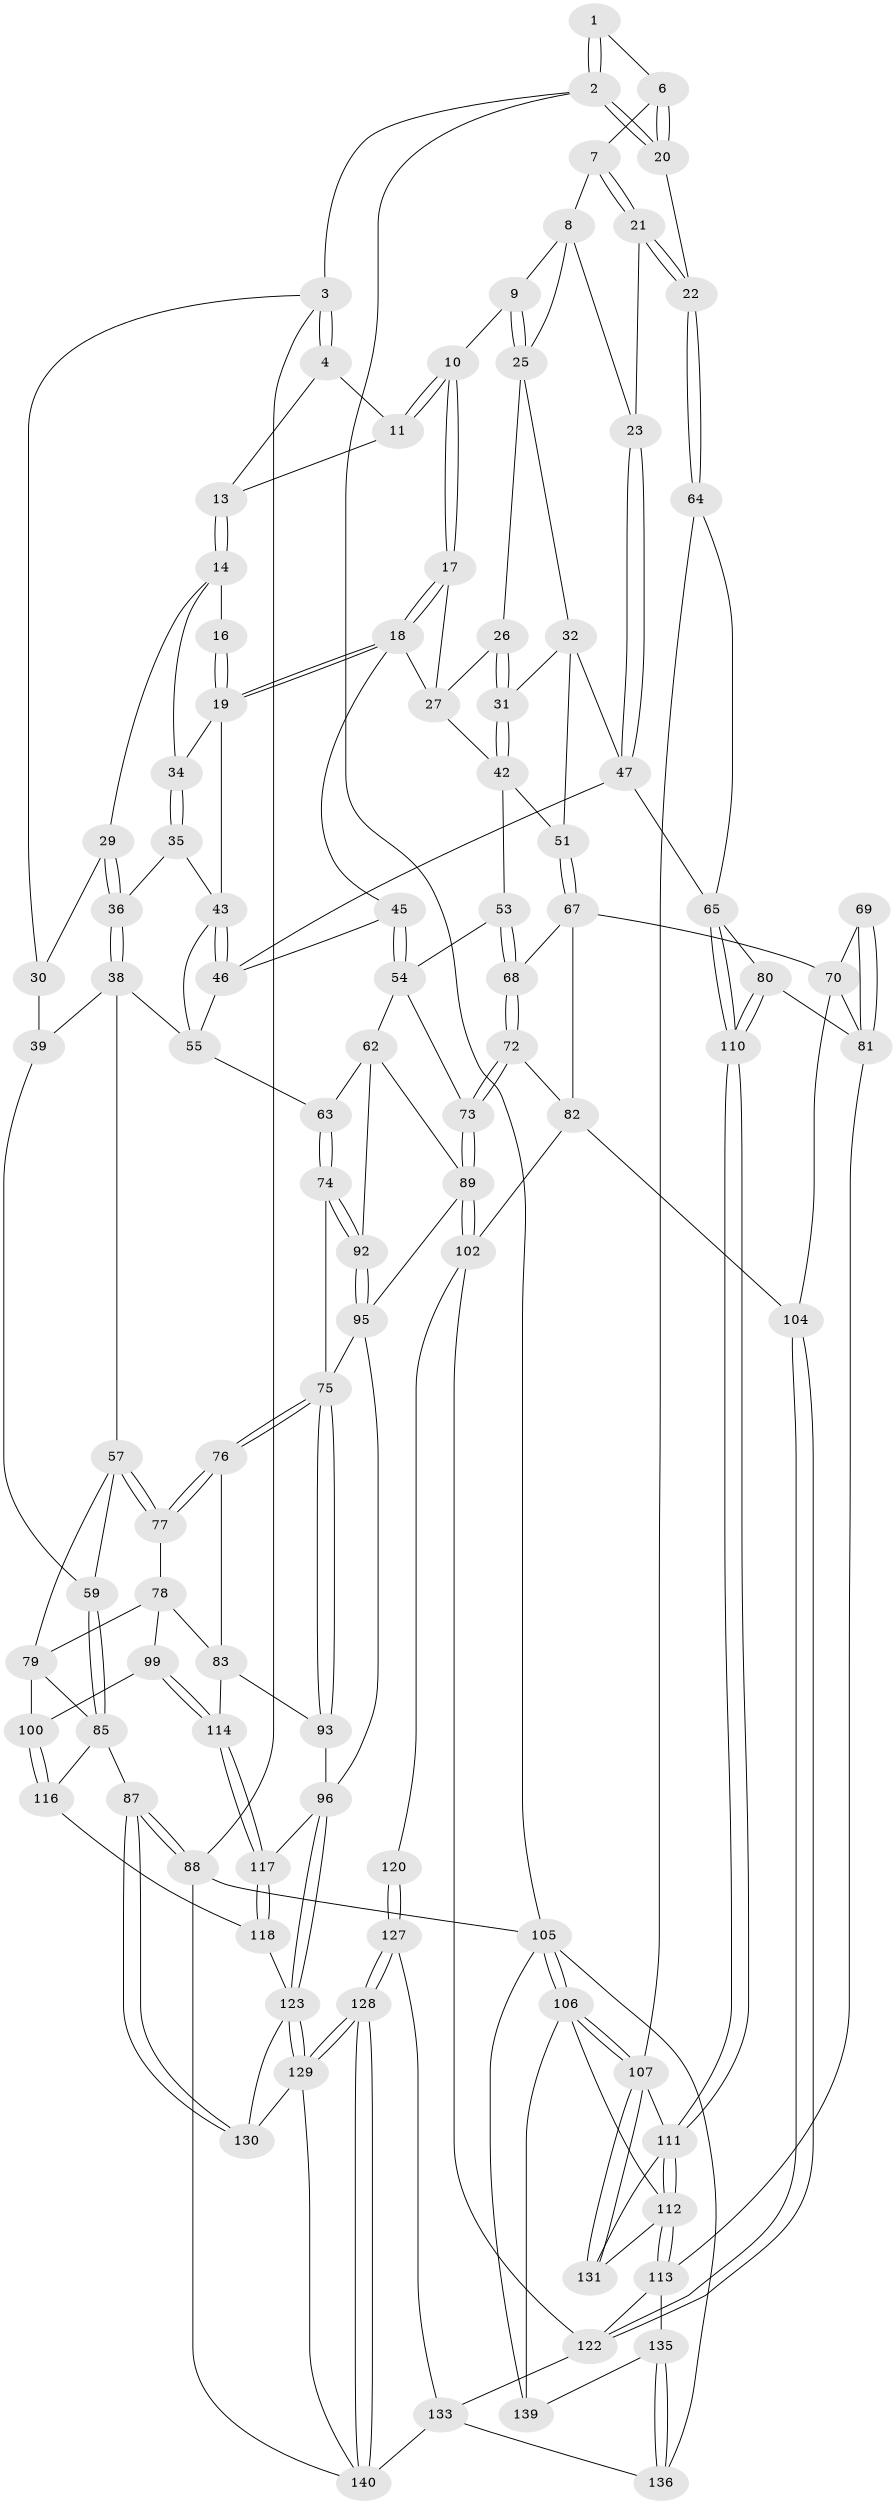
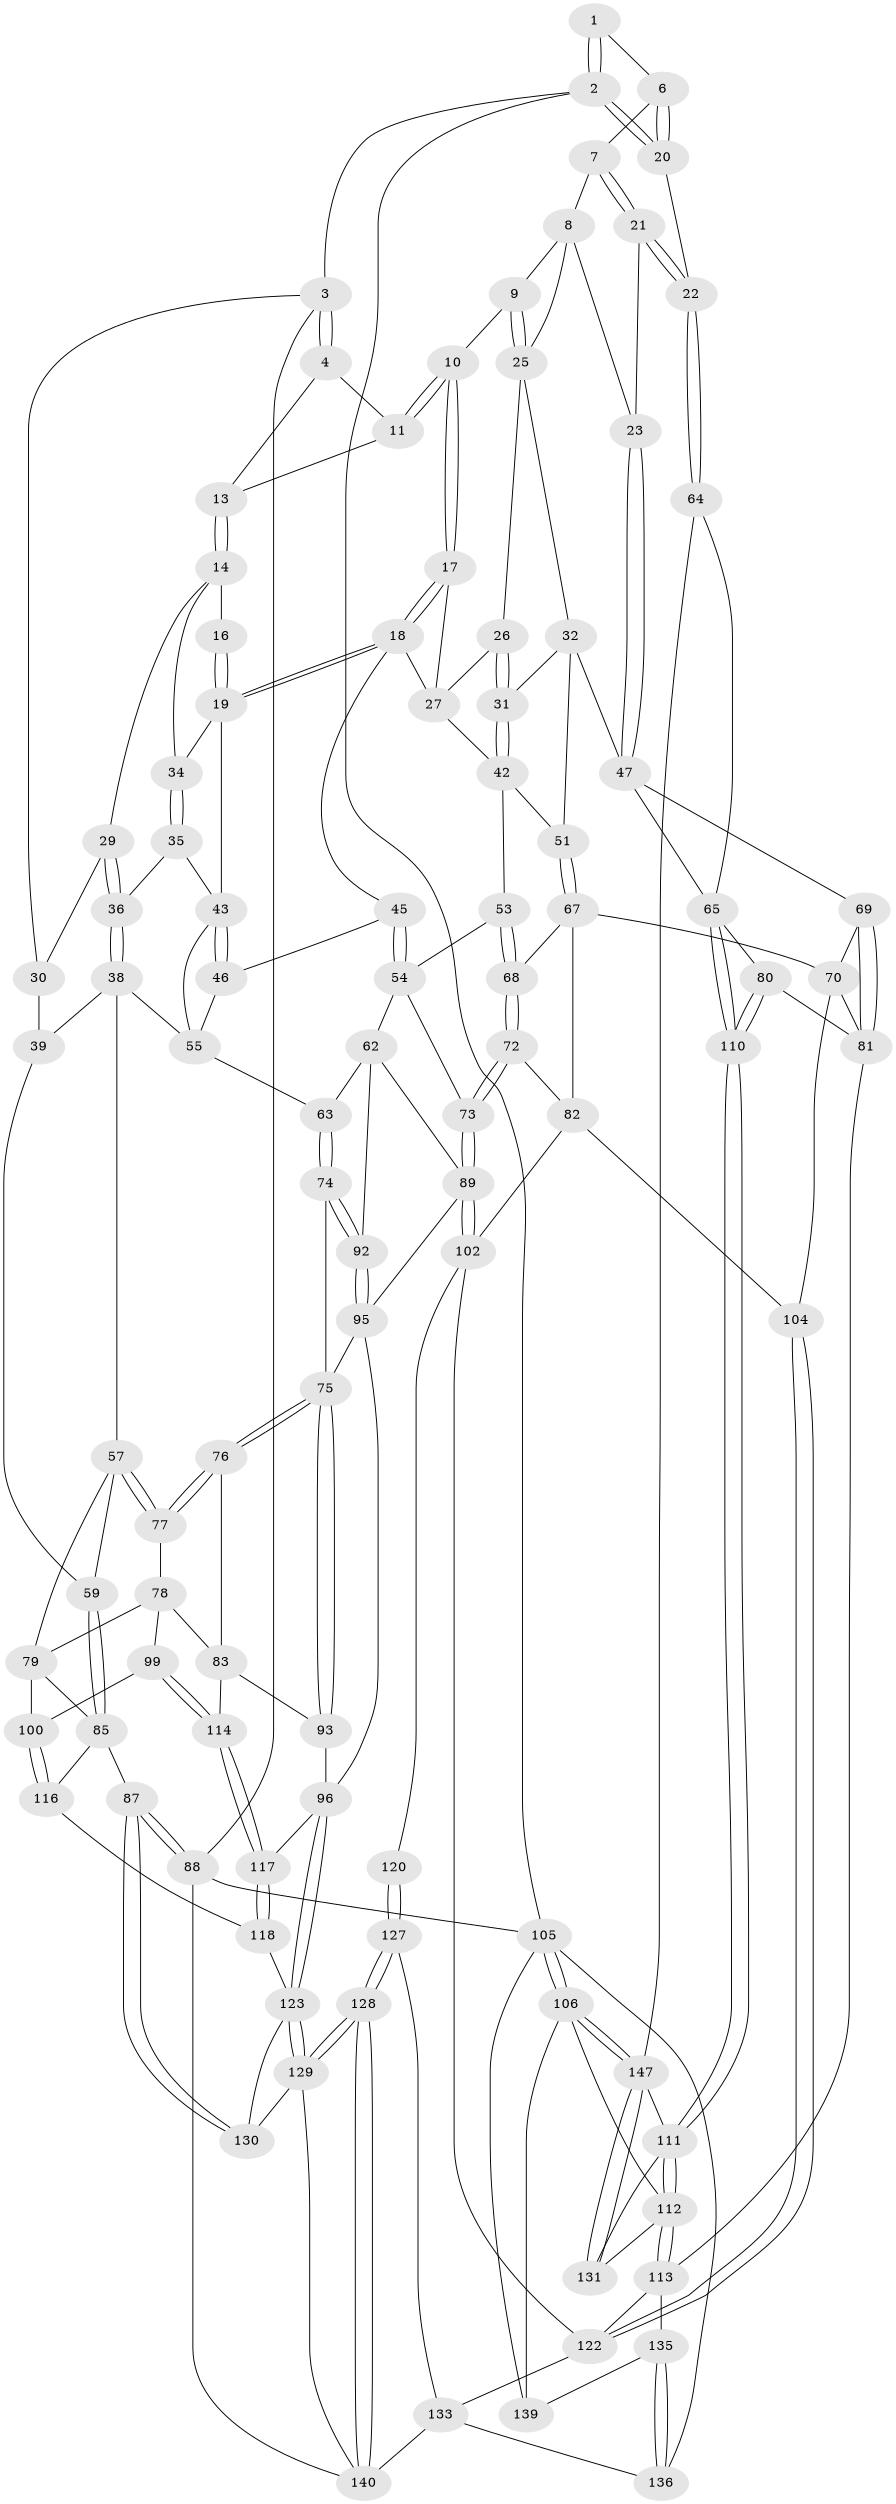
edge "47" -- "46": now "47" -- "69"
node "107": label "107" -> "147"
